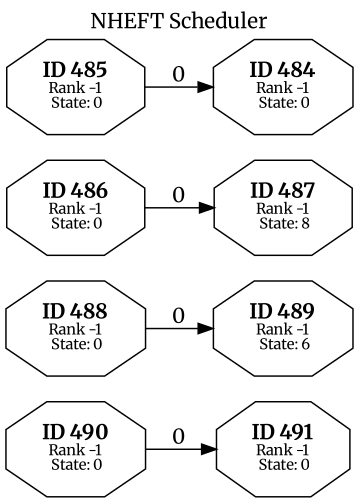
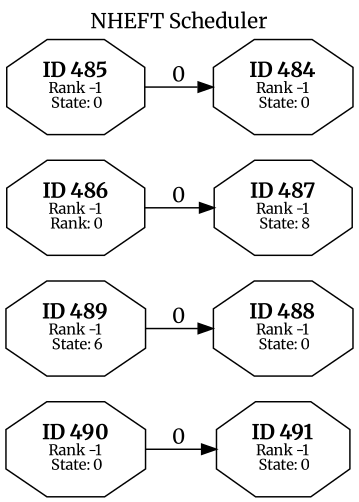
node "ID 486": text "State: 0" -> "Rank: 0"
edge "ID 488" -> "ID 489": reversed
